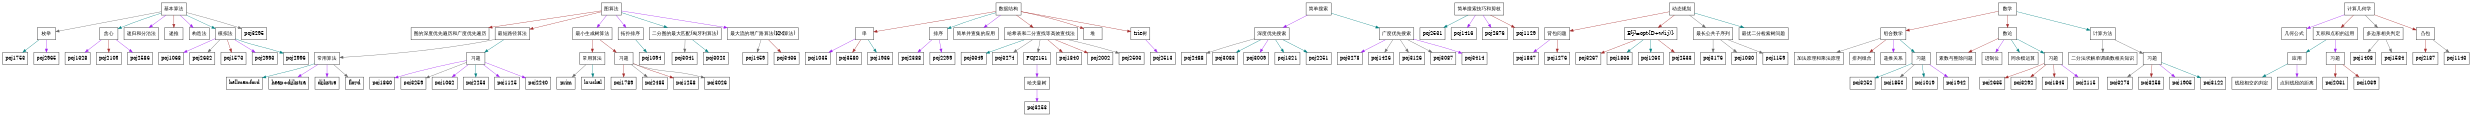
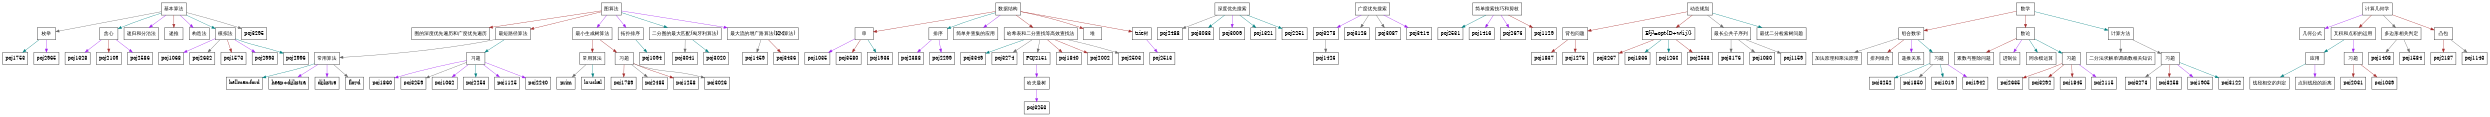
node "简单搜索": removed
edge "广度优先搜索" -> "poj1426": now "poj3278" -> "poj1426"
edge "背包问题" -> "poj1837": color purple -> brown
